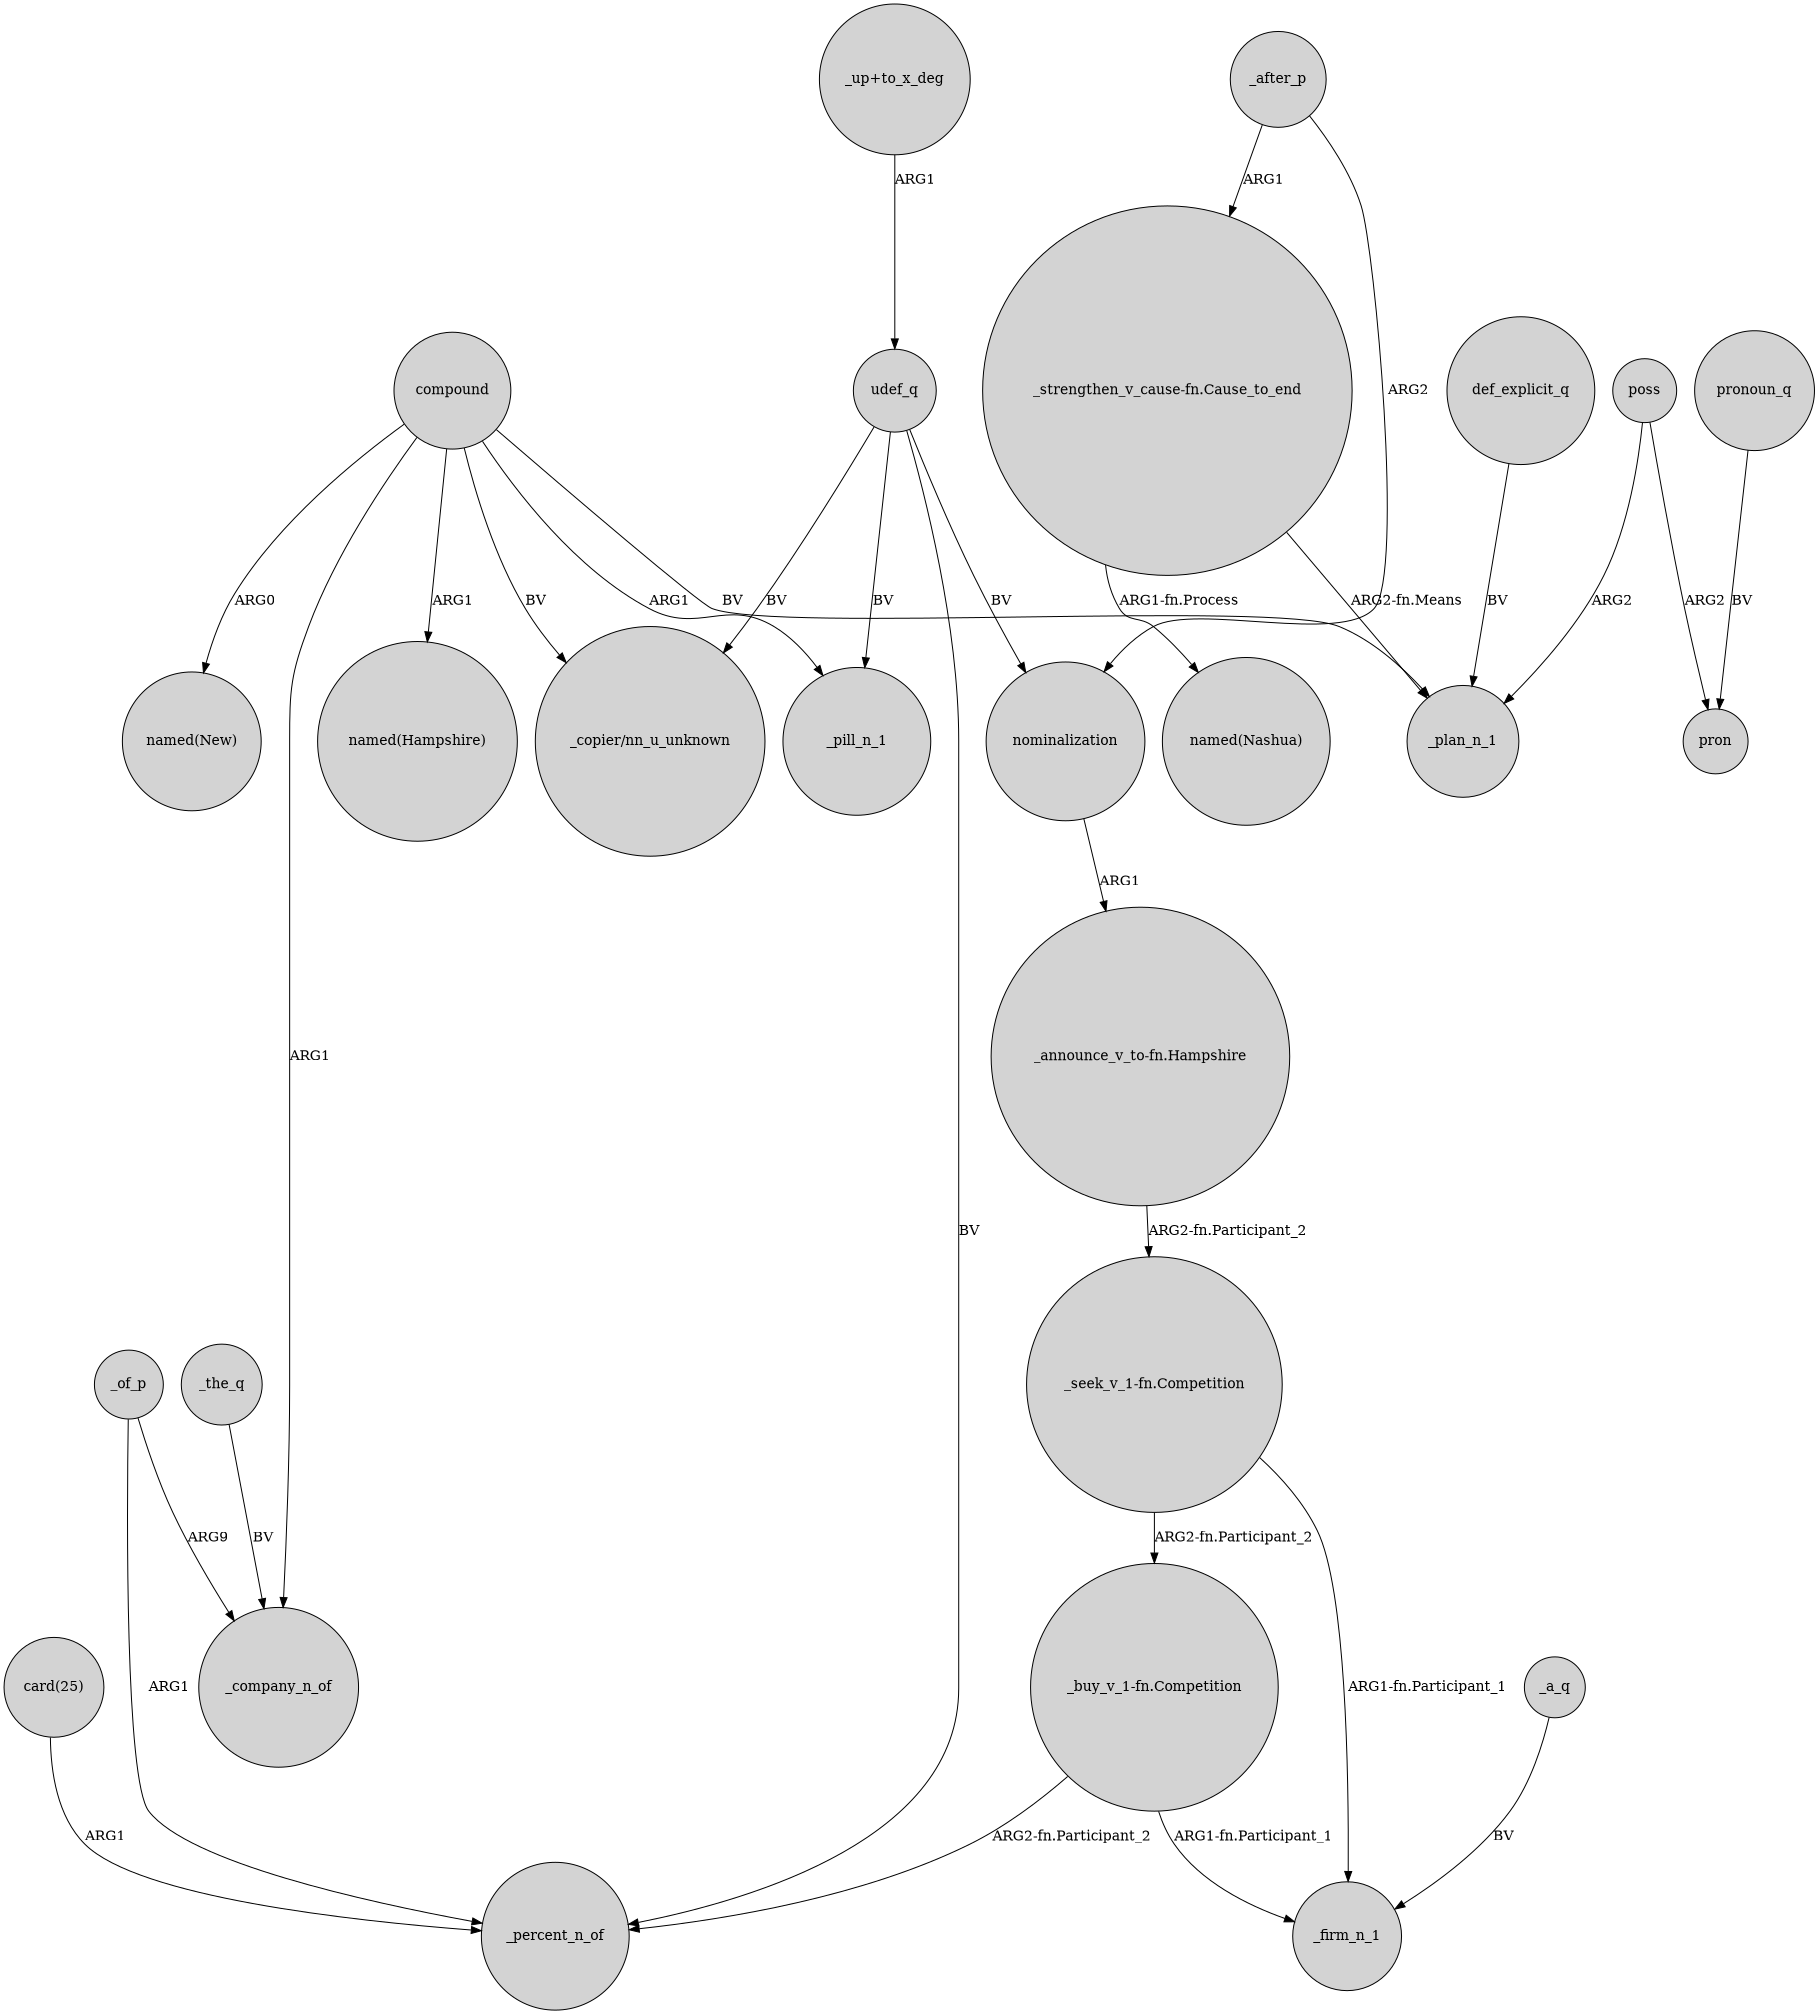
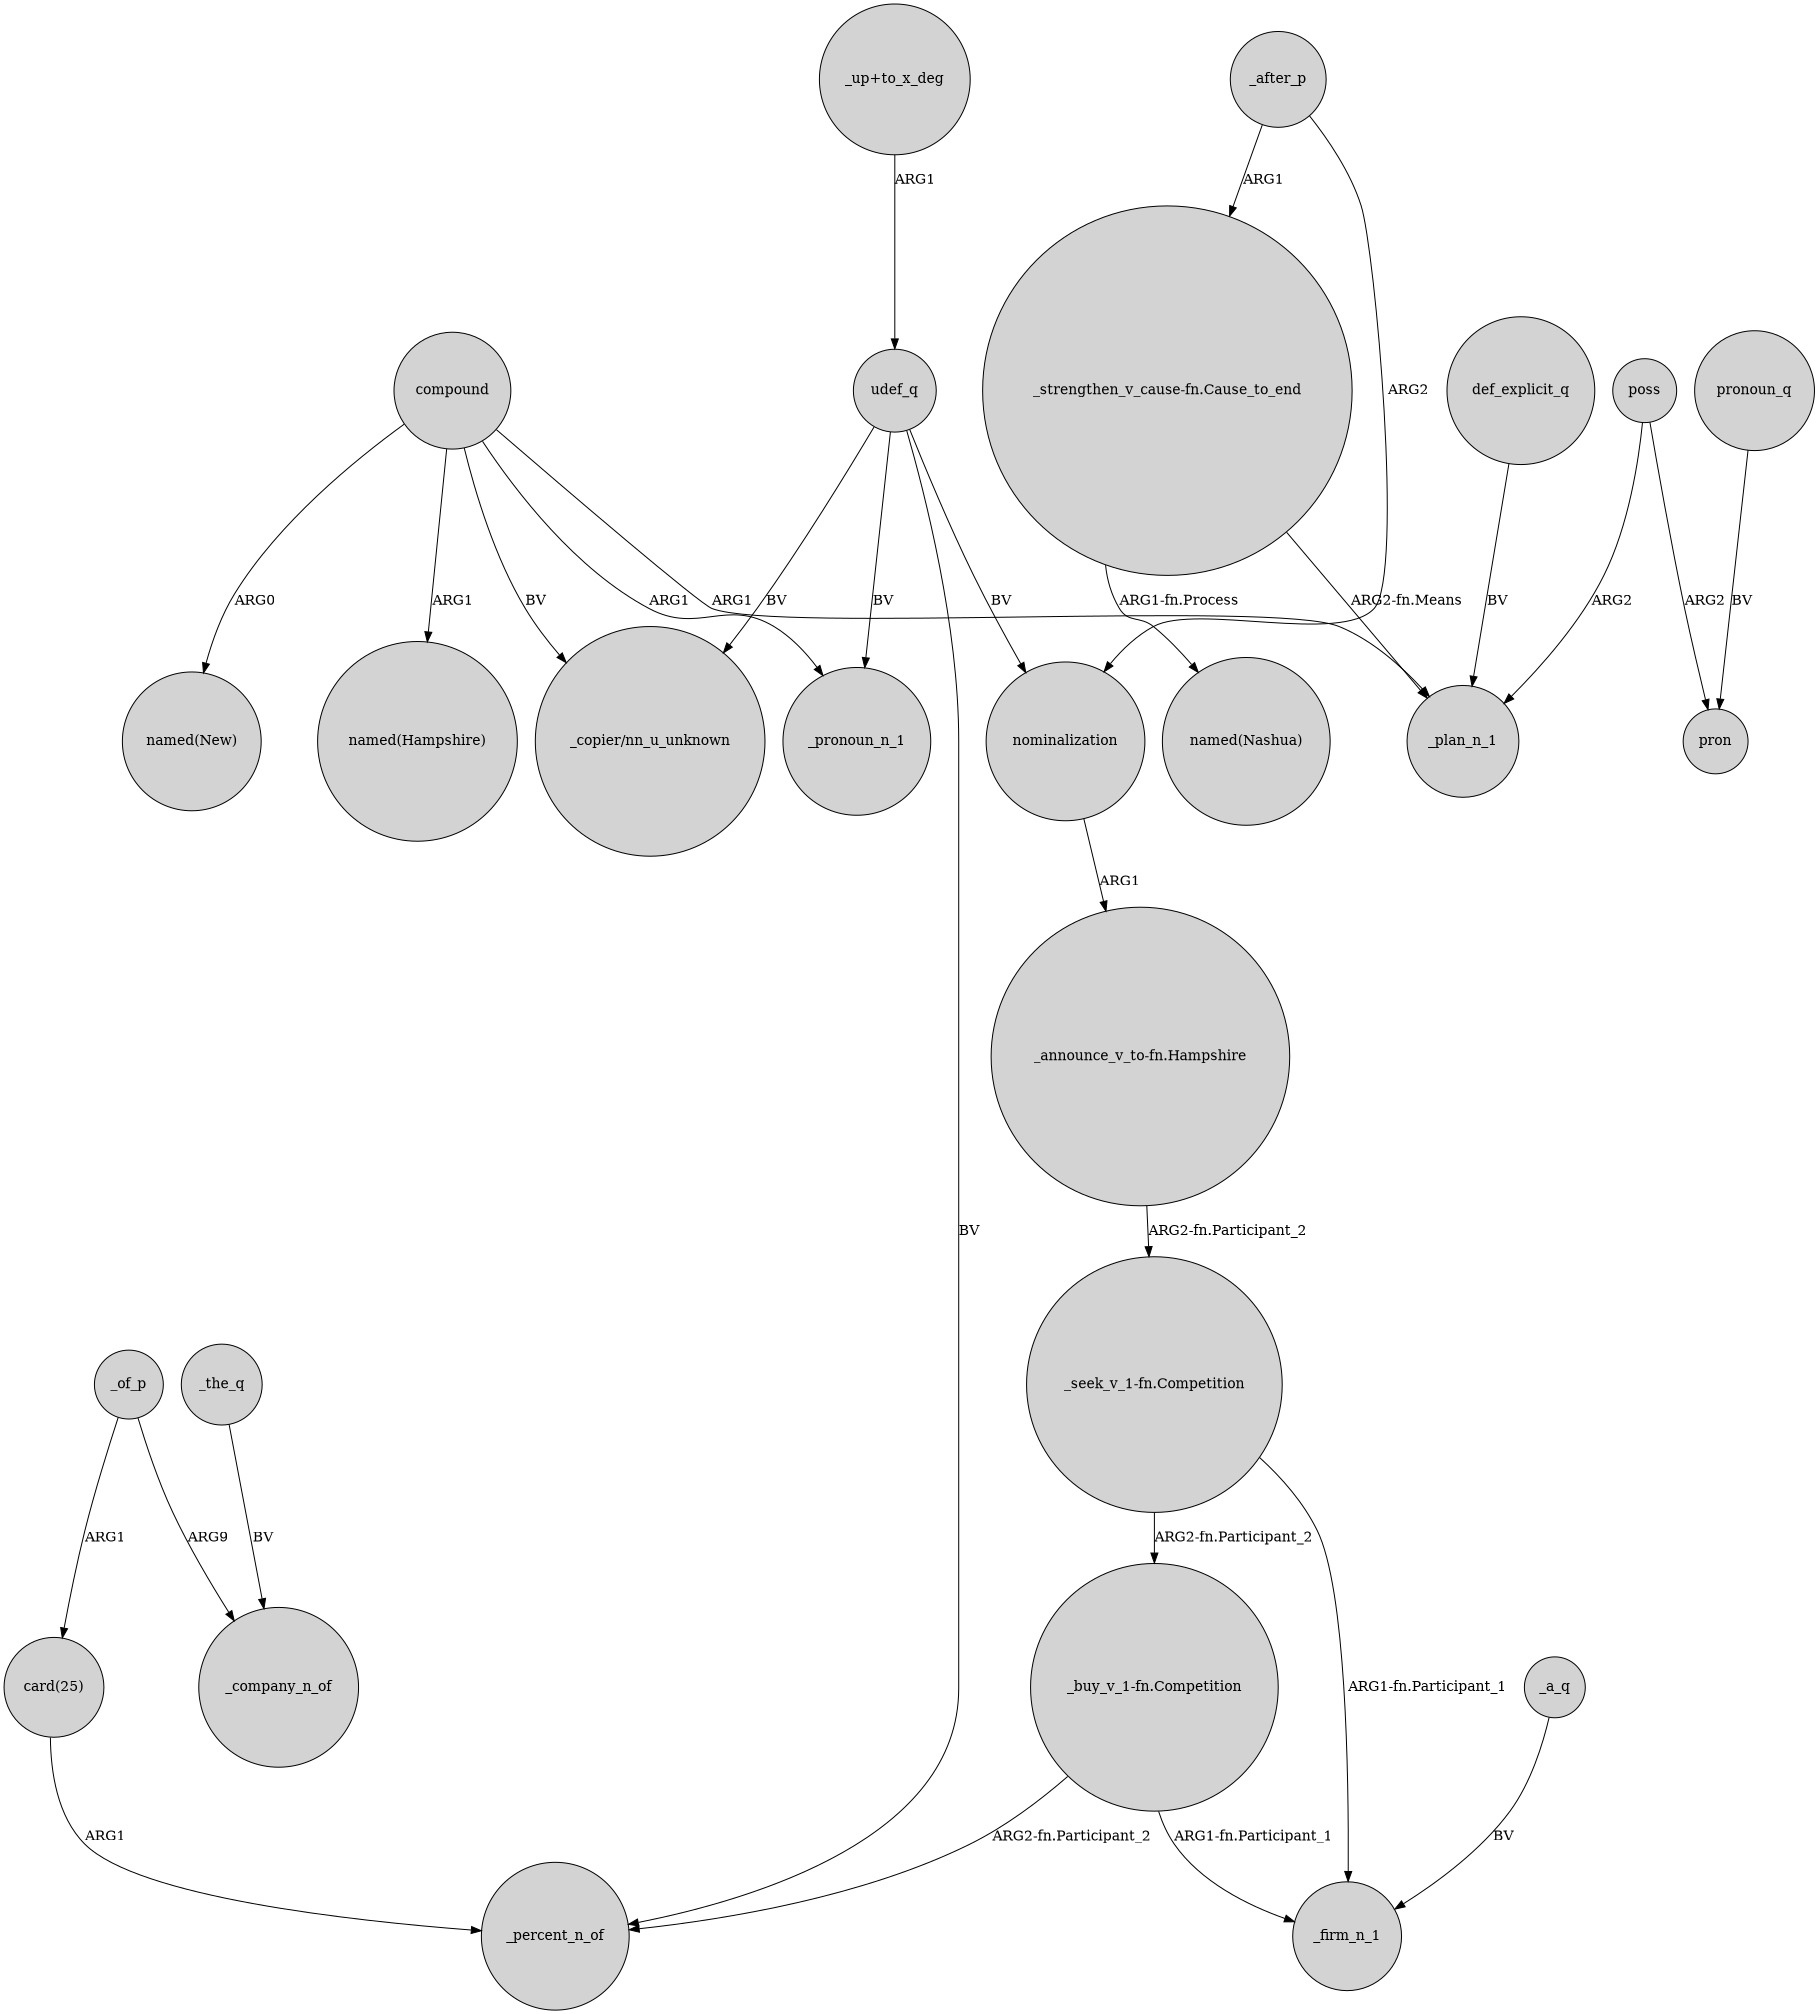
edge "compound" -> "_plan_n_1": label "BV" -> "ARG1"
node "_pill_n_1": label "_pill_n_1" -> "_pronoun_n_1"
edge "compound" -> "_company_n_of": removed, label "ARG1"
edge "_of_p" -> "_percent_n_of": now "_of_p" -> "card(25)"
